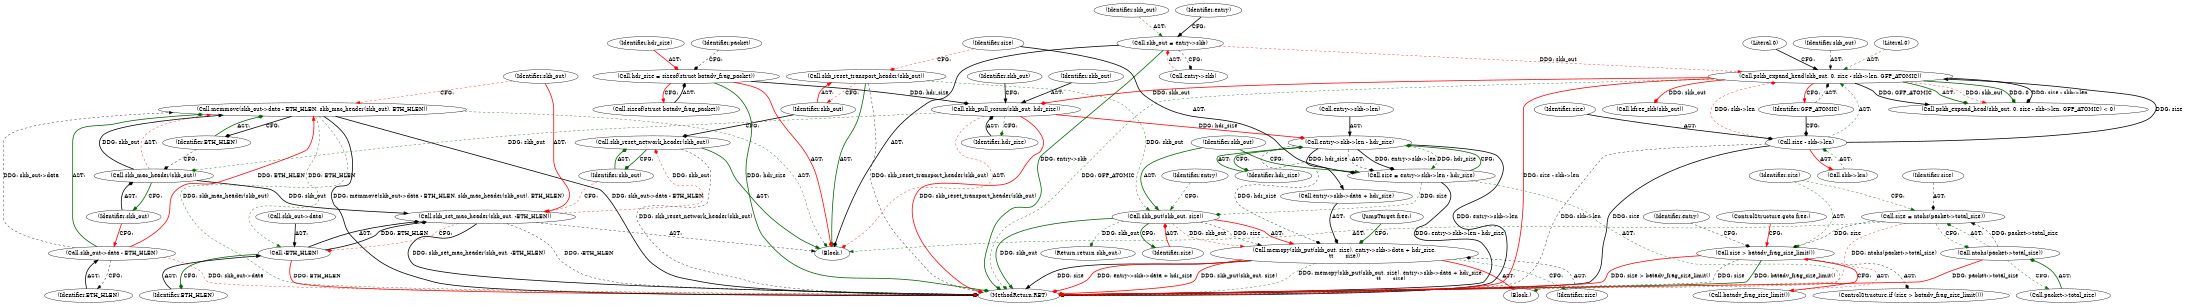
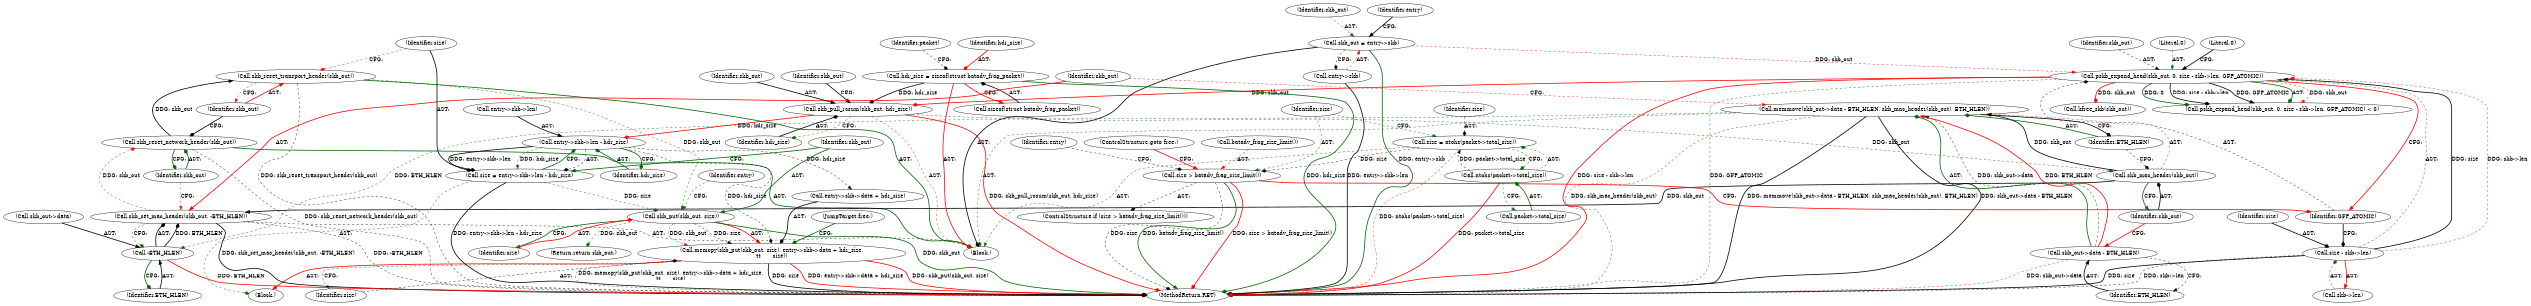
edge "(Call,entry->skb)" -> "(Call,skb_out = entry->skb)": arrowhead diamond -> normal
edge "(Call,skb_reset_network_header(skb_out))" -> "(Call,skb_reset_transport_header(skb_out))": added, label "DDG: skb_out"
edge "(Call,entry->skb->len - hdr_size)" -> "(Call,entry->skb->data + hdr_size)": style bold -> dashed
edge "(Call,skb_pull_rcsum(skb_out, hdr_size))" -> "(MethodReturn,RET)": label "DDG: skb_reset_transport_header(skb_out)" -> "DDG: skb_pull_rcsum(skb_out, hdr_size)"
edge "(Call,skb_set_mac_header(skb_out, -ETH_HLEN))" -> "(Call,-ETH_HLEN)": color red -> darkgreen
edge "(Call,entry->skb->len - hdr_size)" -> "(MethodReturn,RET)": now "(Call,entry->skb)" -> "(MethodReturn,RET)"
edge "(Call,size > batadv_frag_size_limit())" -> "(Call,batadv_frag_size_limit())": now "(Call,size > batadv_frag_size_limit())" -> "(Identifier,GFP_ATOMIC)"
